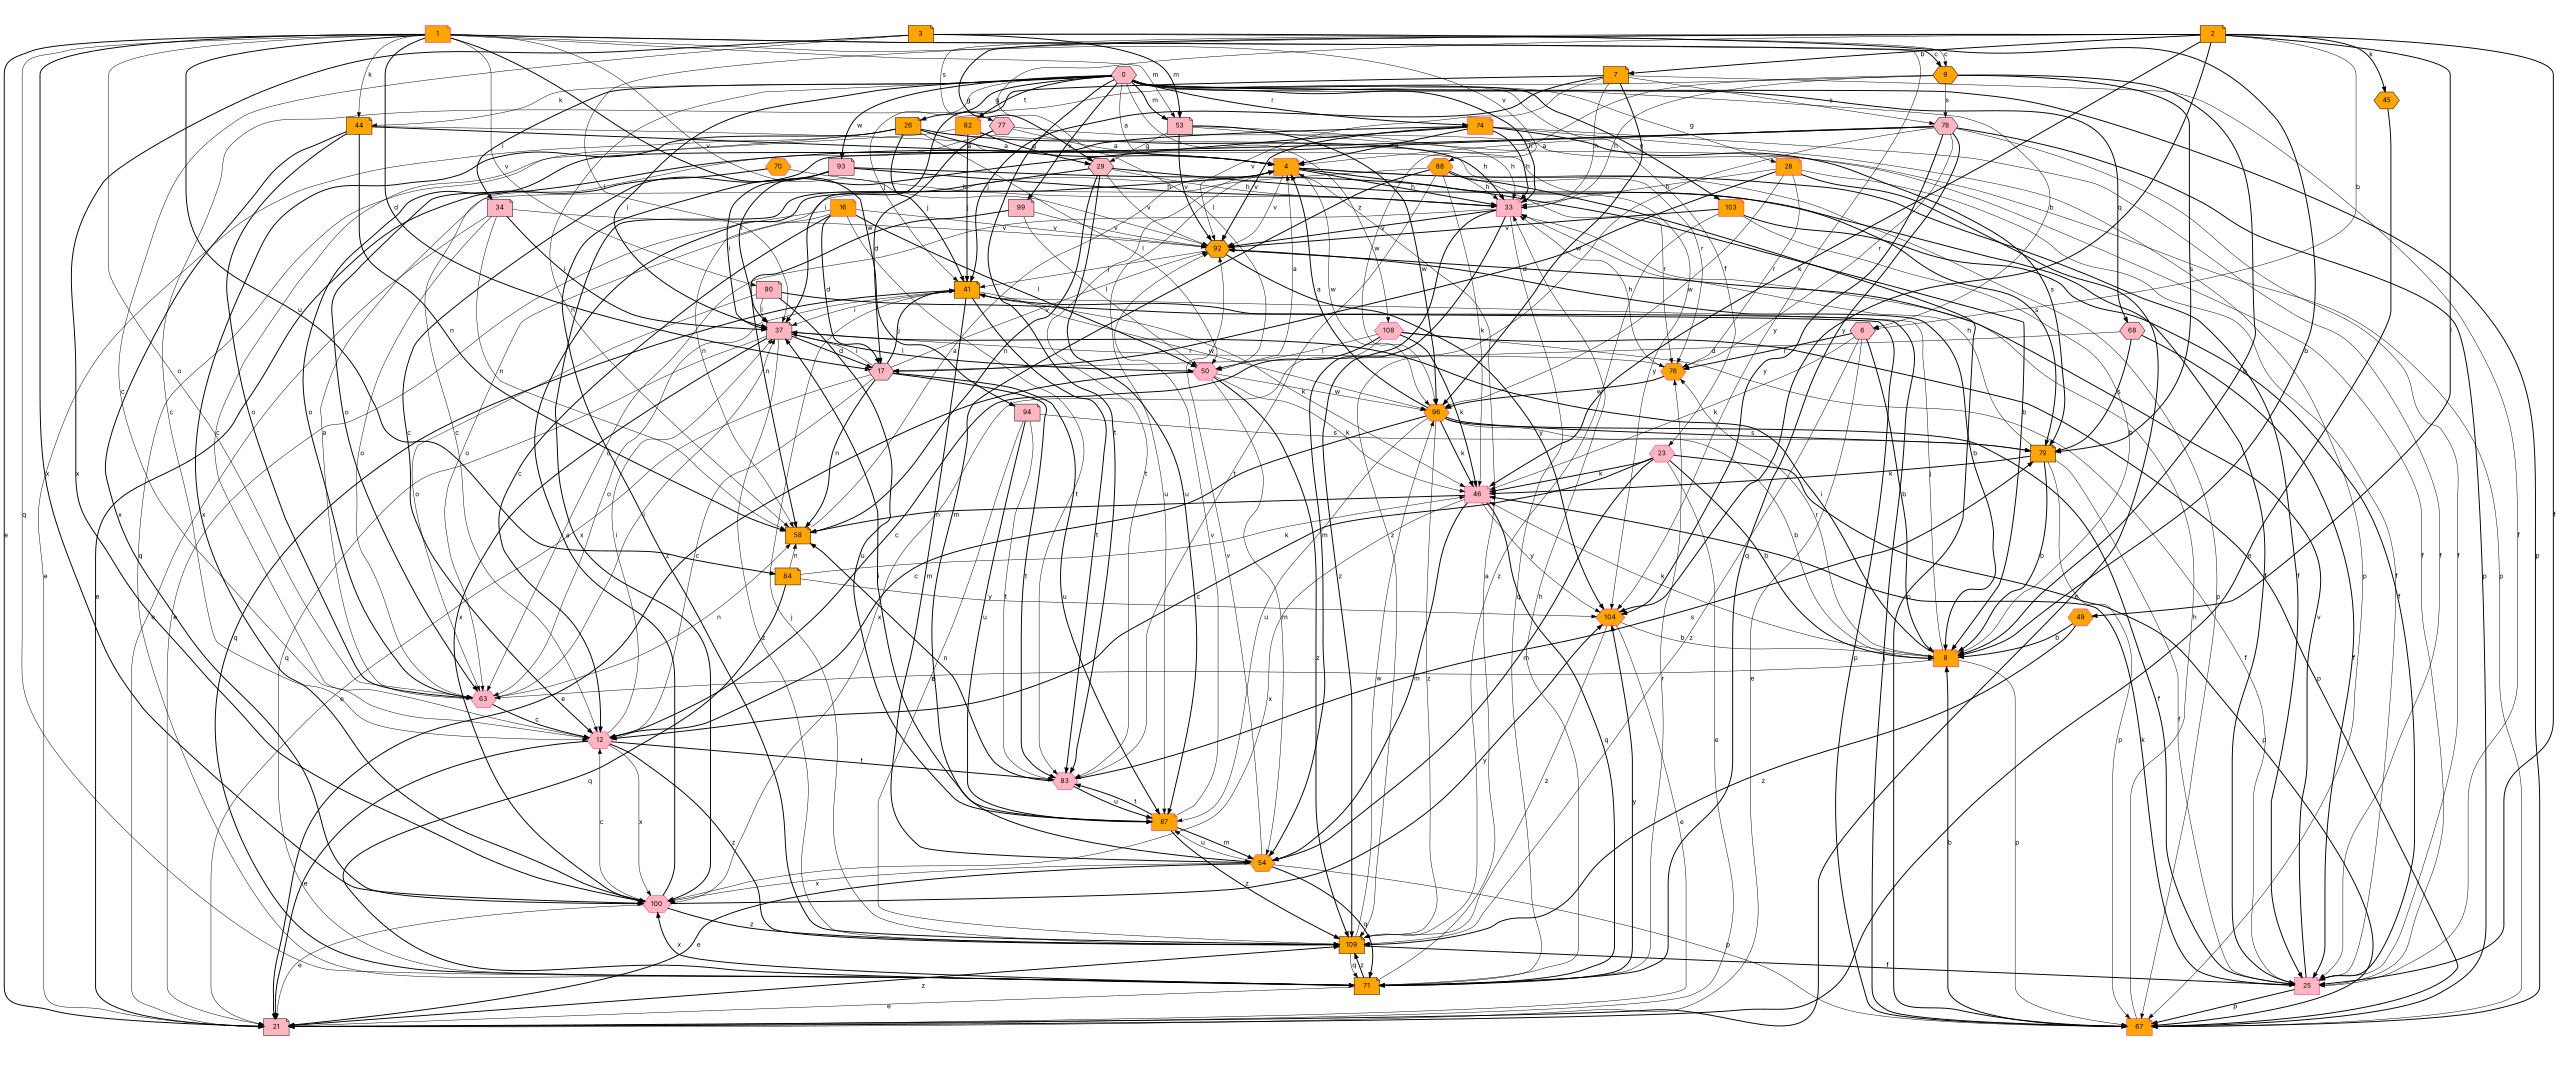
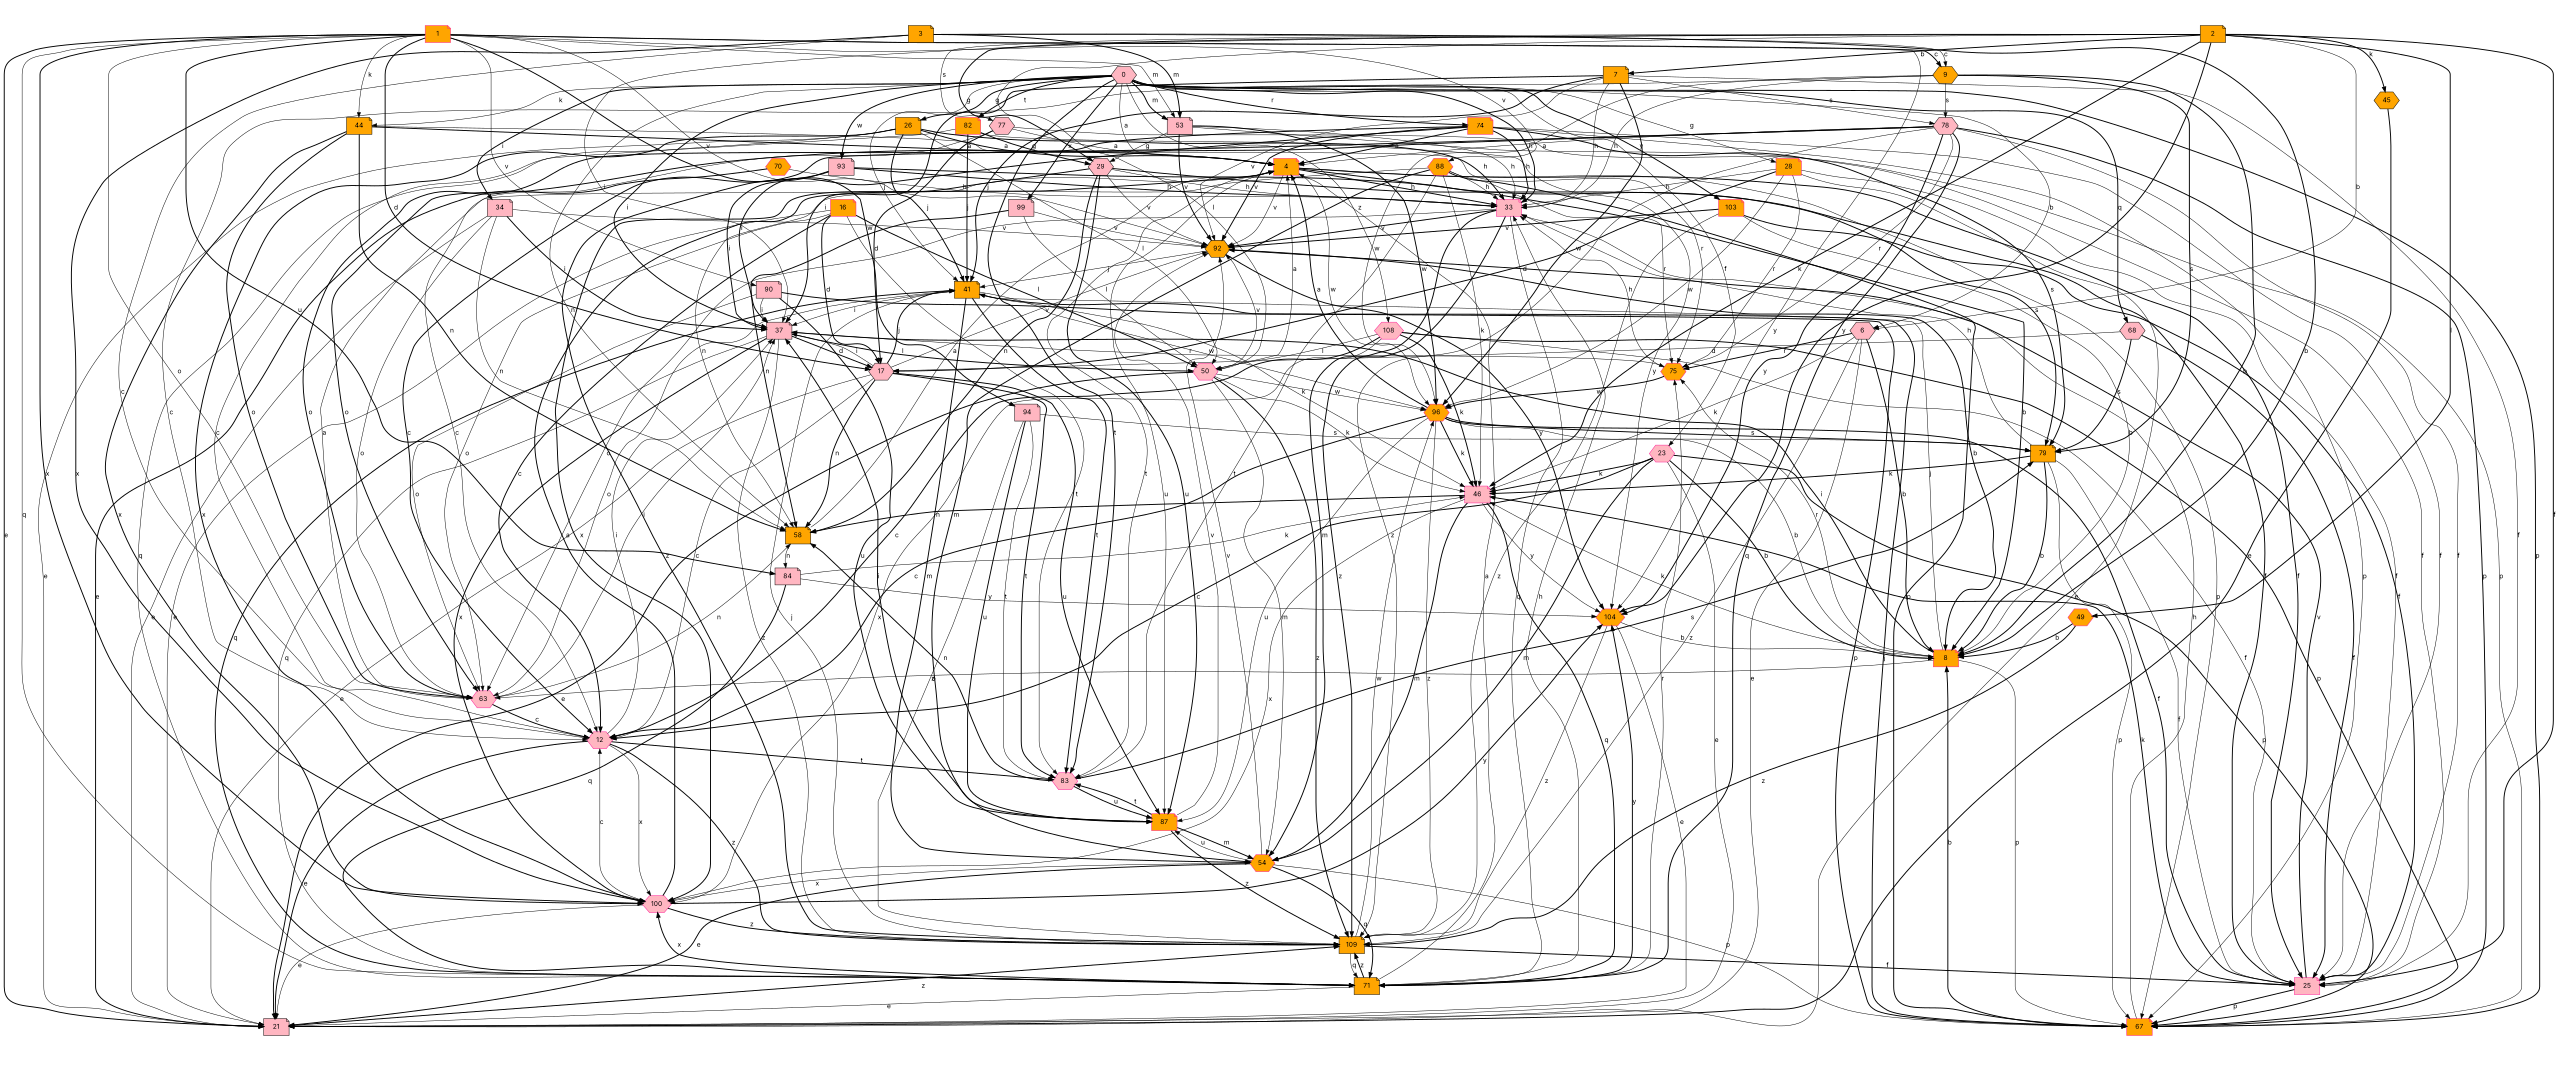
edge "16" -> "92": now "50" -> "92"
node "76": label "76" -> "75"
edge "84" -> "58": reversed
node "84": fillcolor orange -> lightpink
edge "28" -> "21": style bold -> solid
